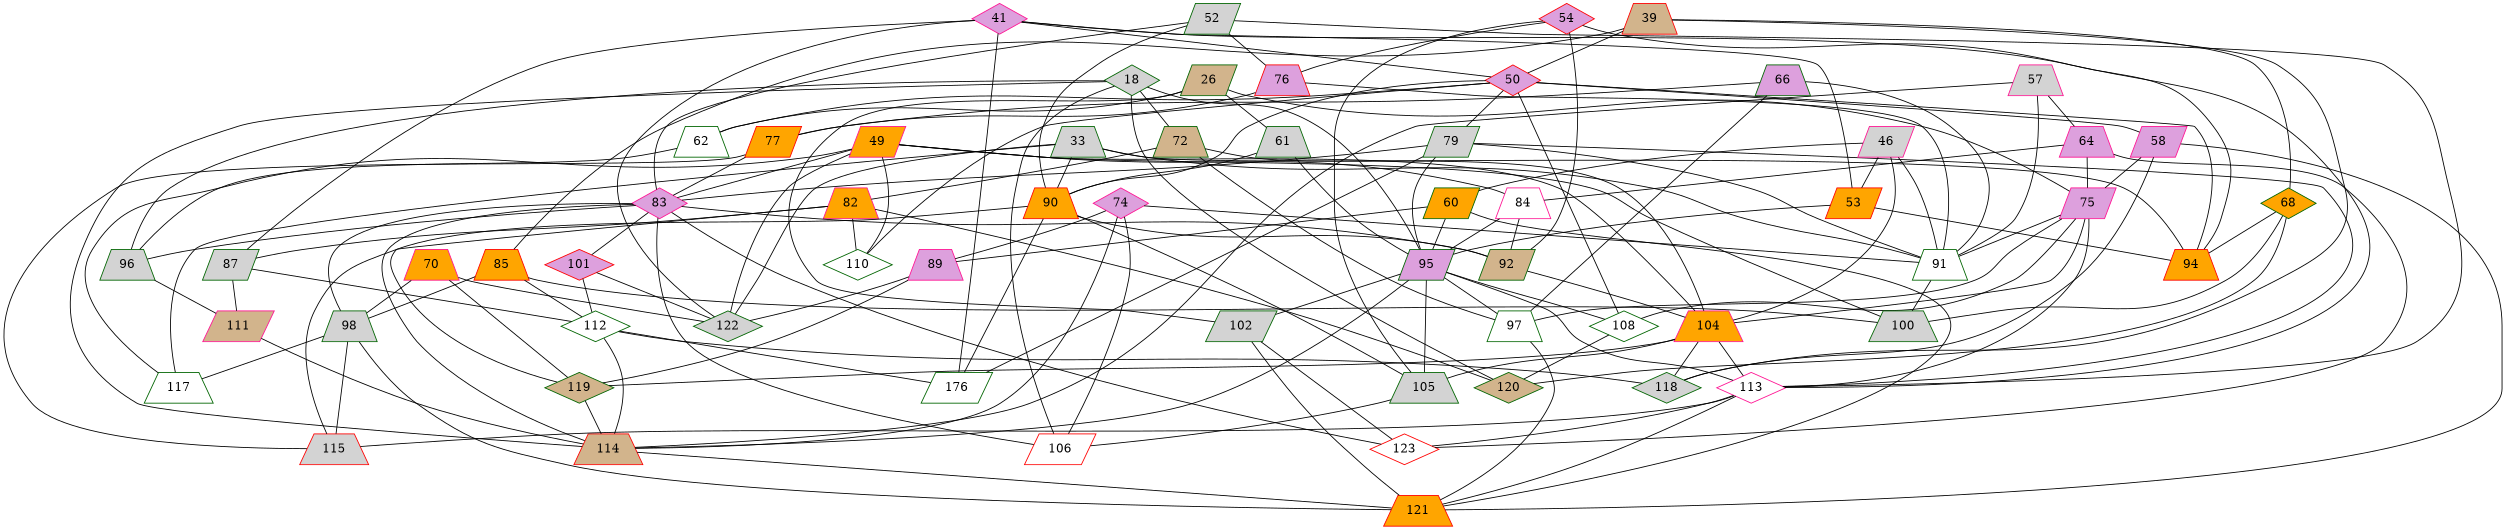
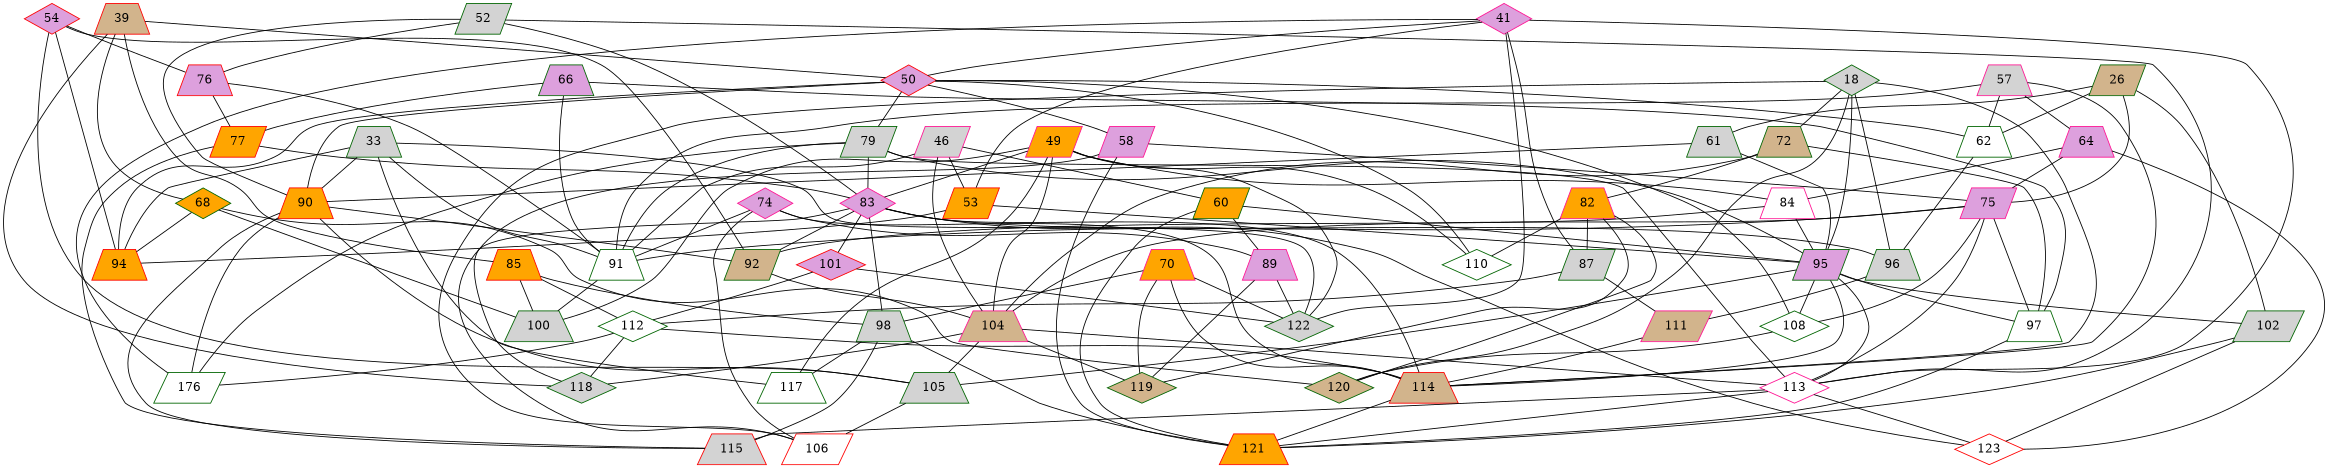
edge "57" -- "62": added
node "104": fillcolor orange -> tan
edge "119" -- "114": now "70" -- "114"
